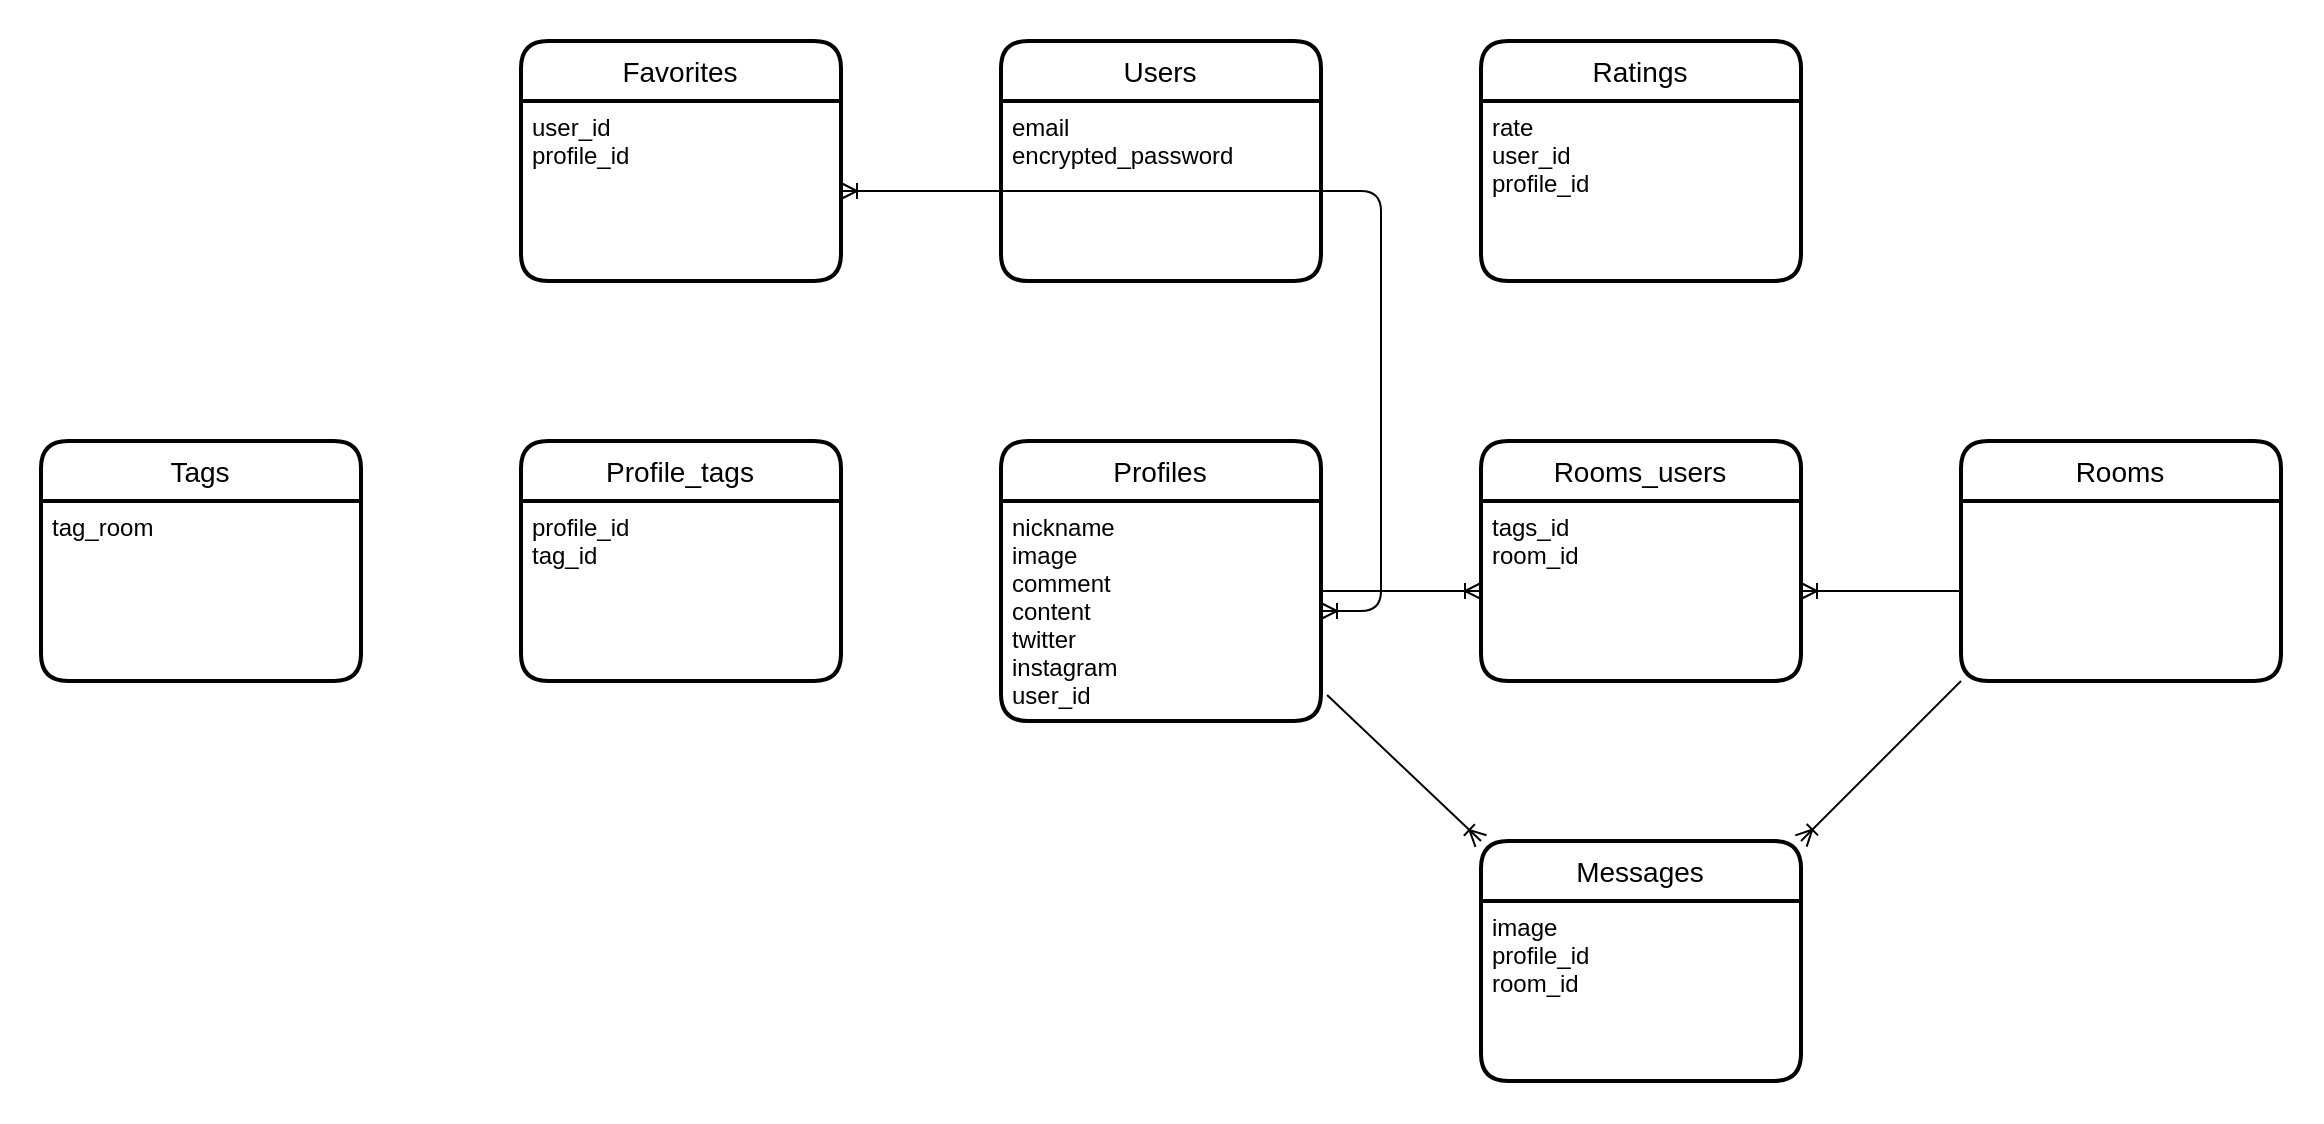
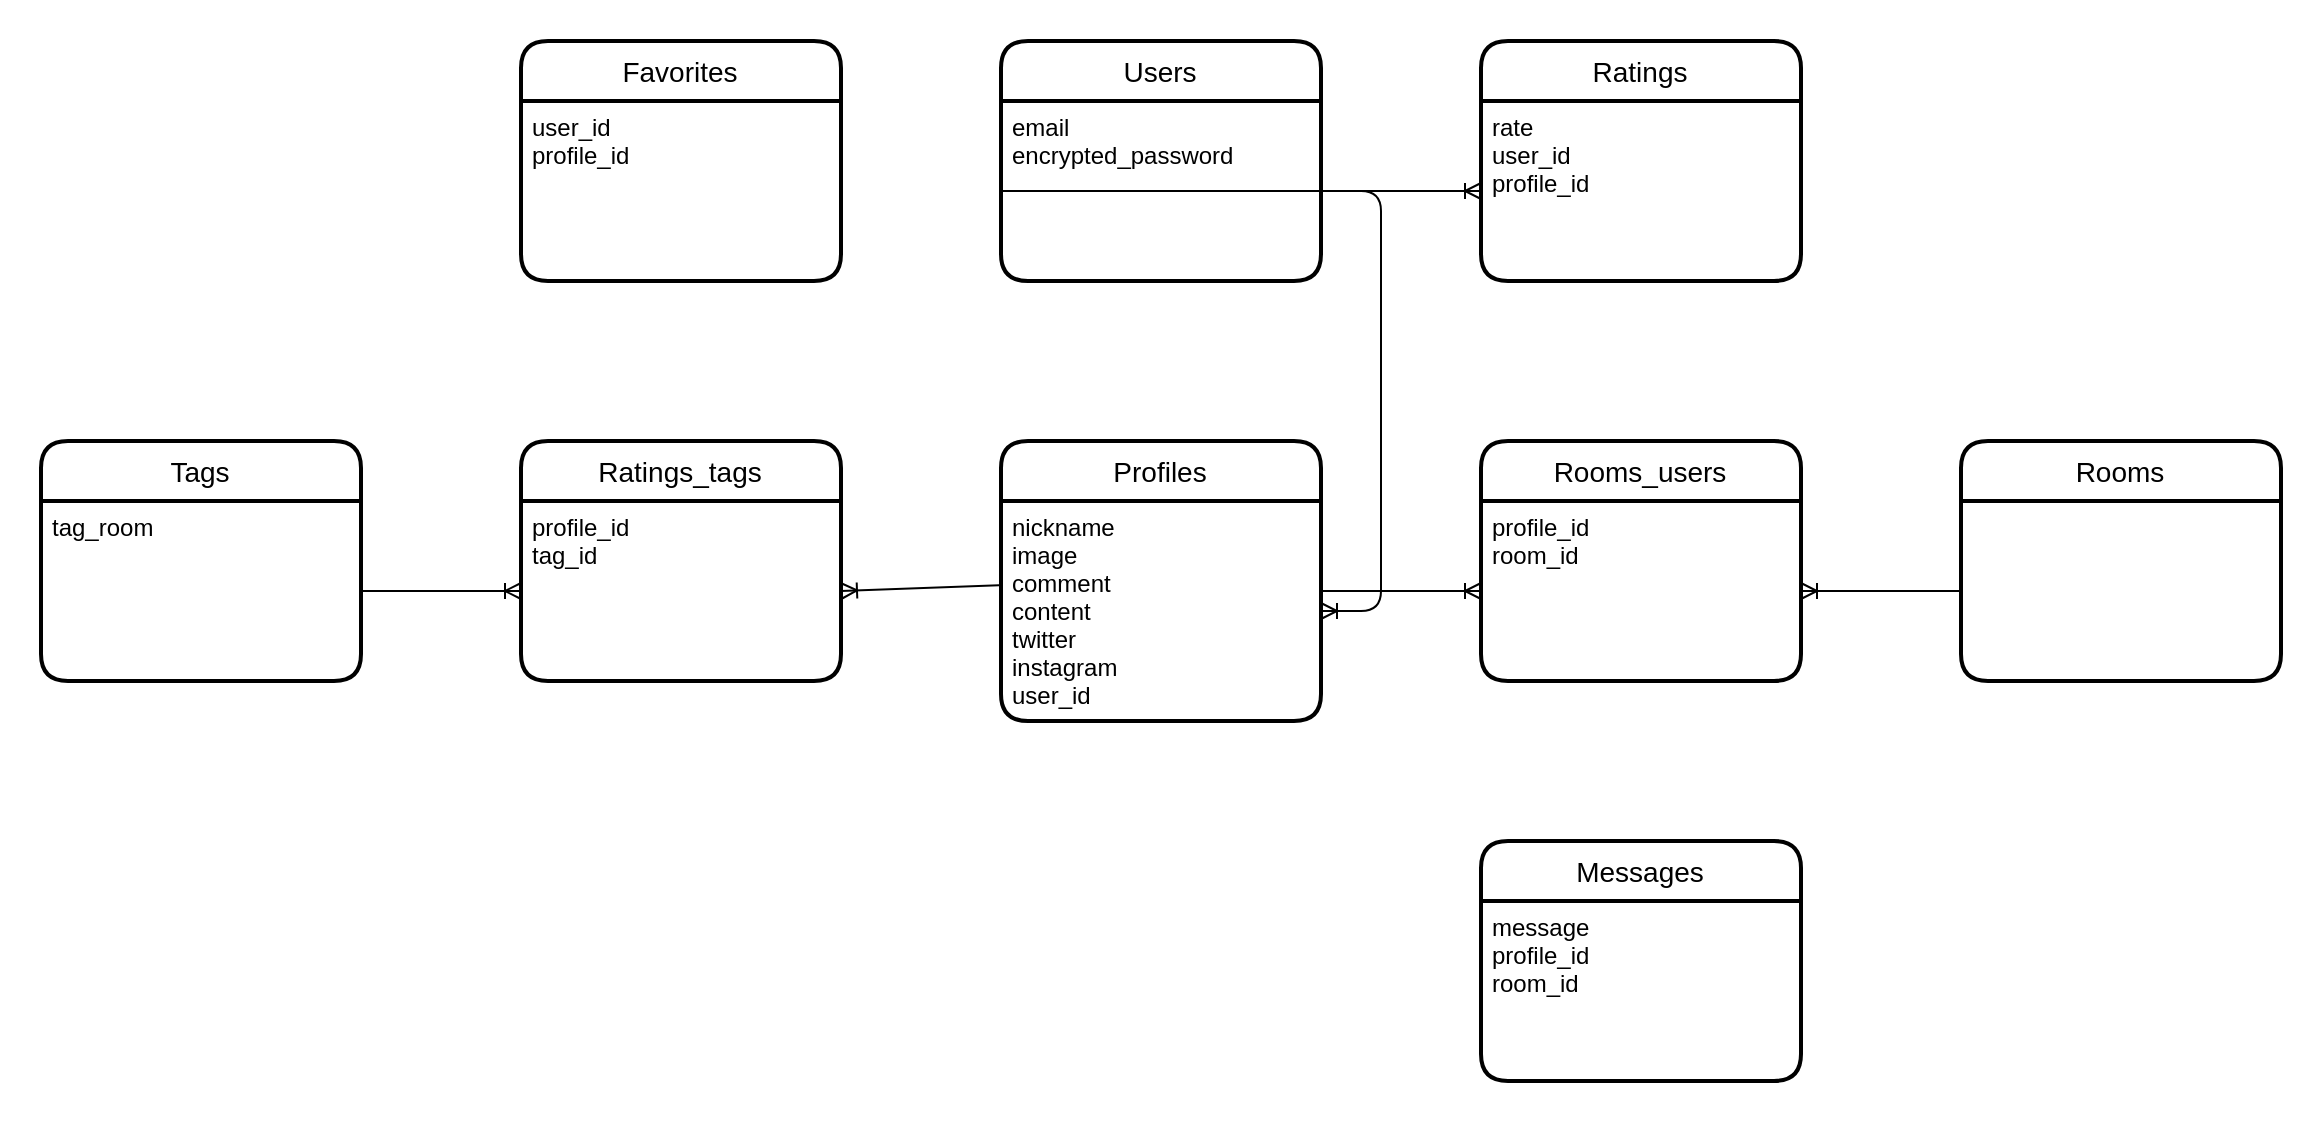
edge "email encrypted_password" -> "user_id profile_id": now "email encrypted_password" -> "rate user_id profile_id"
node "Profile_tags": label "Profile_tags" -> "Ratings_tags"
node "tags_id room_id": label "tags_id room_id" -> "profile_id room_id"
edge "nickname image comment content twitter instagram user_id" -> "profile_id tag_id": added
edge "tag_room" -> "profile_id tag_id": added
edge "Rooms" -> "Messages": removed
edge "nickname image comment content twitter instagram user_id" -> "Messages": removed
node "image profile_id room_id": label "image profile_id room_id" -> "message profile_id room_id"
